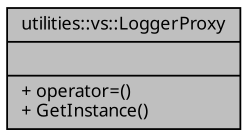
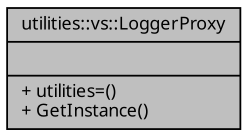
node "utilities::vs::LoggerProxy": text "+ operator=()" -> "+ utilities=()"
